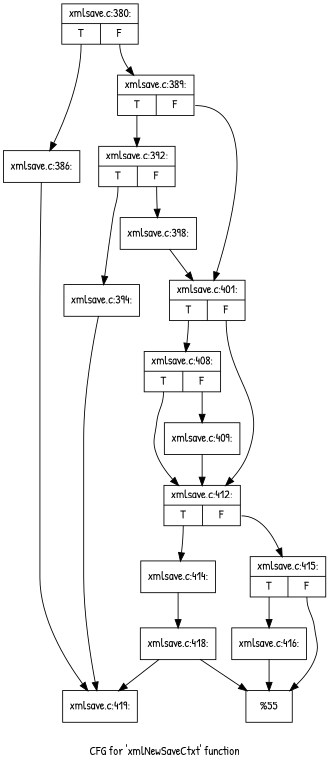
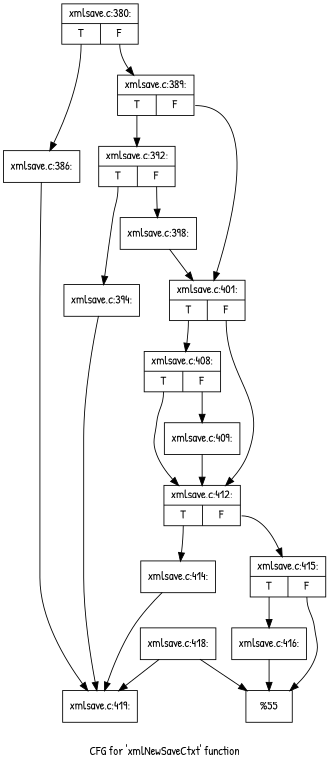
edge "xmlsave.c:414:" -> "xmlsave.c:418:": now "xmlsave.c:414:" -> "xmlsave.c:419:"
